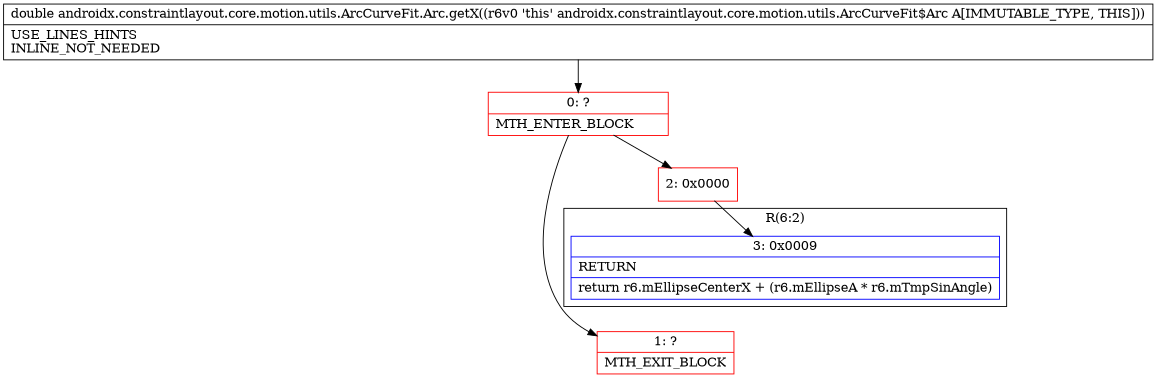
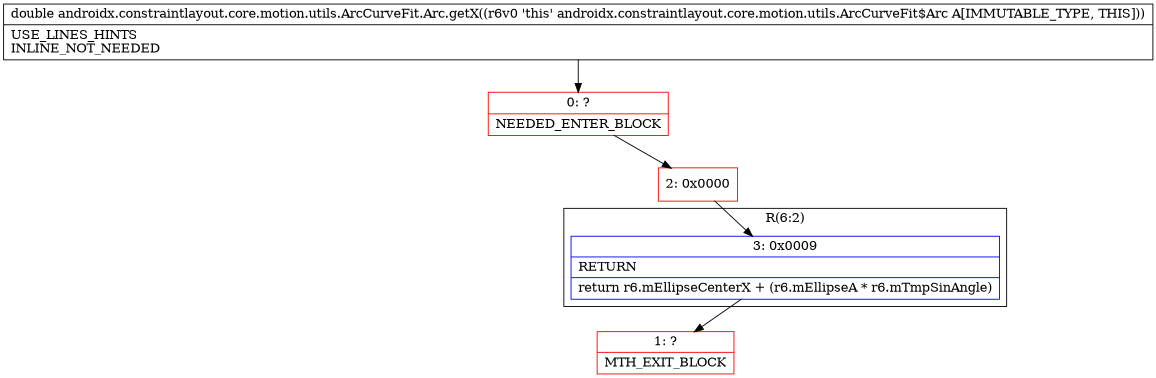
node "0: ?": text "MTH_ENTER_BLOCK" -> "NEEDED_ENTER_BLOCK"
edge "0: ?" -> "1: ?": now "3: 0x0009" -> "1: ?"
